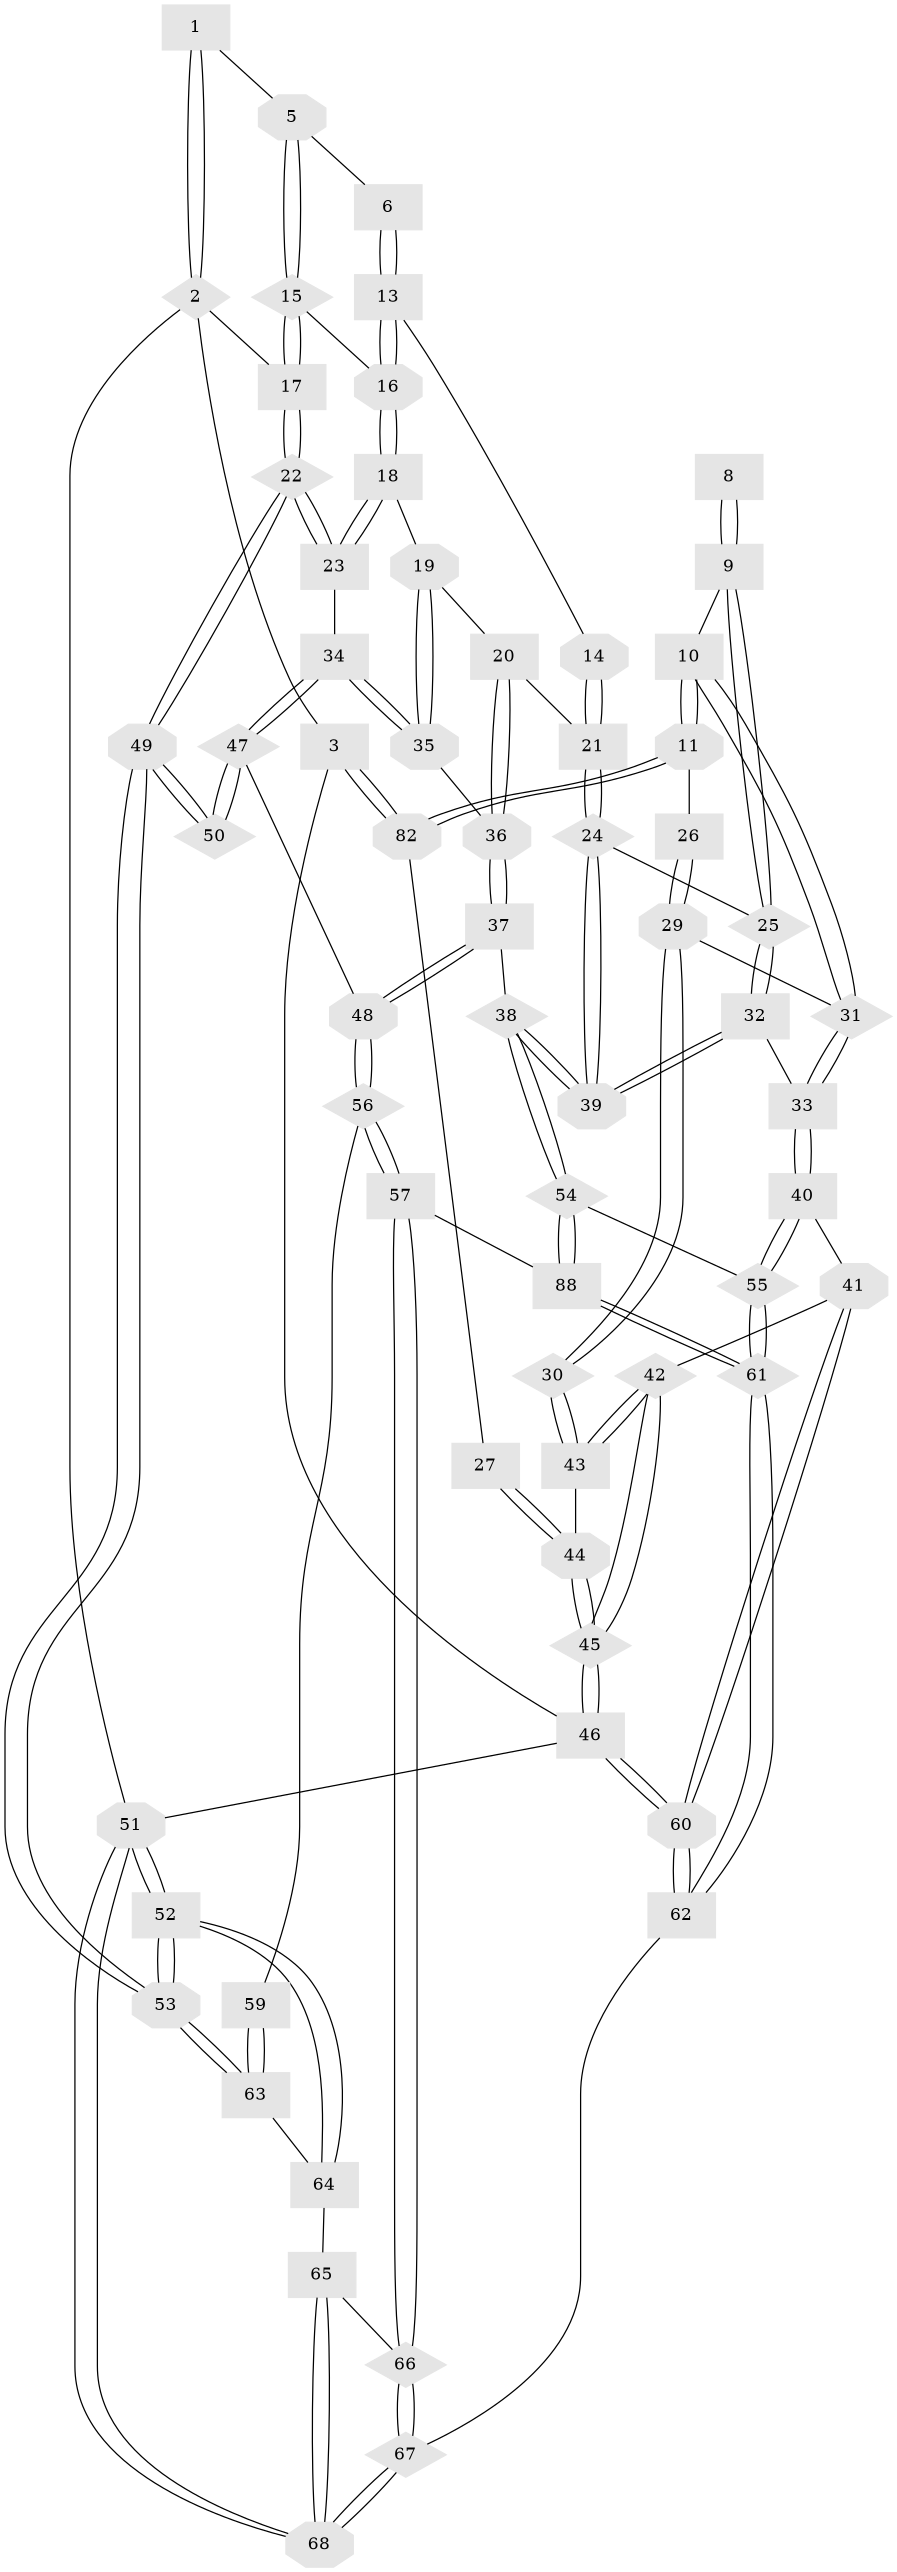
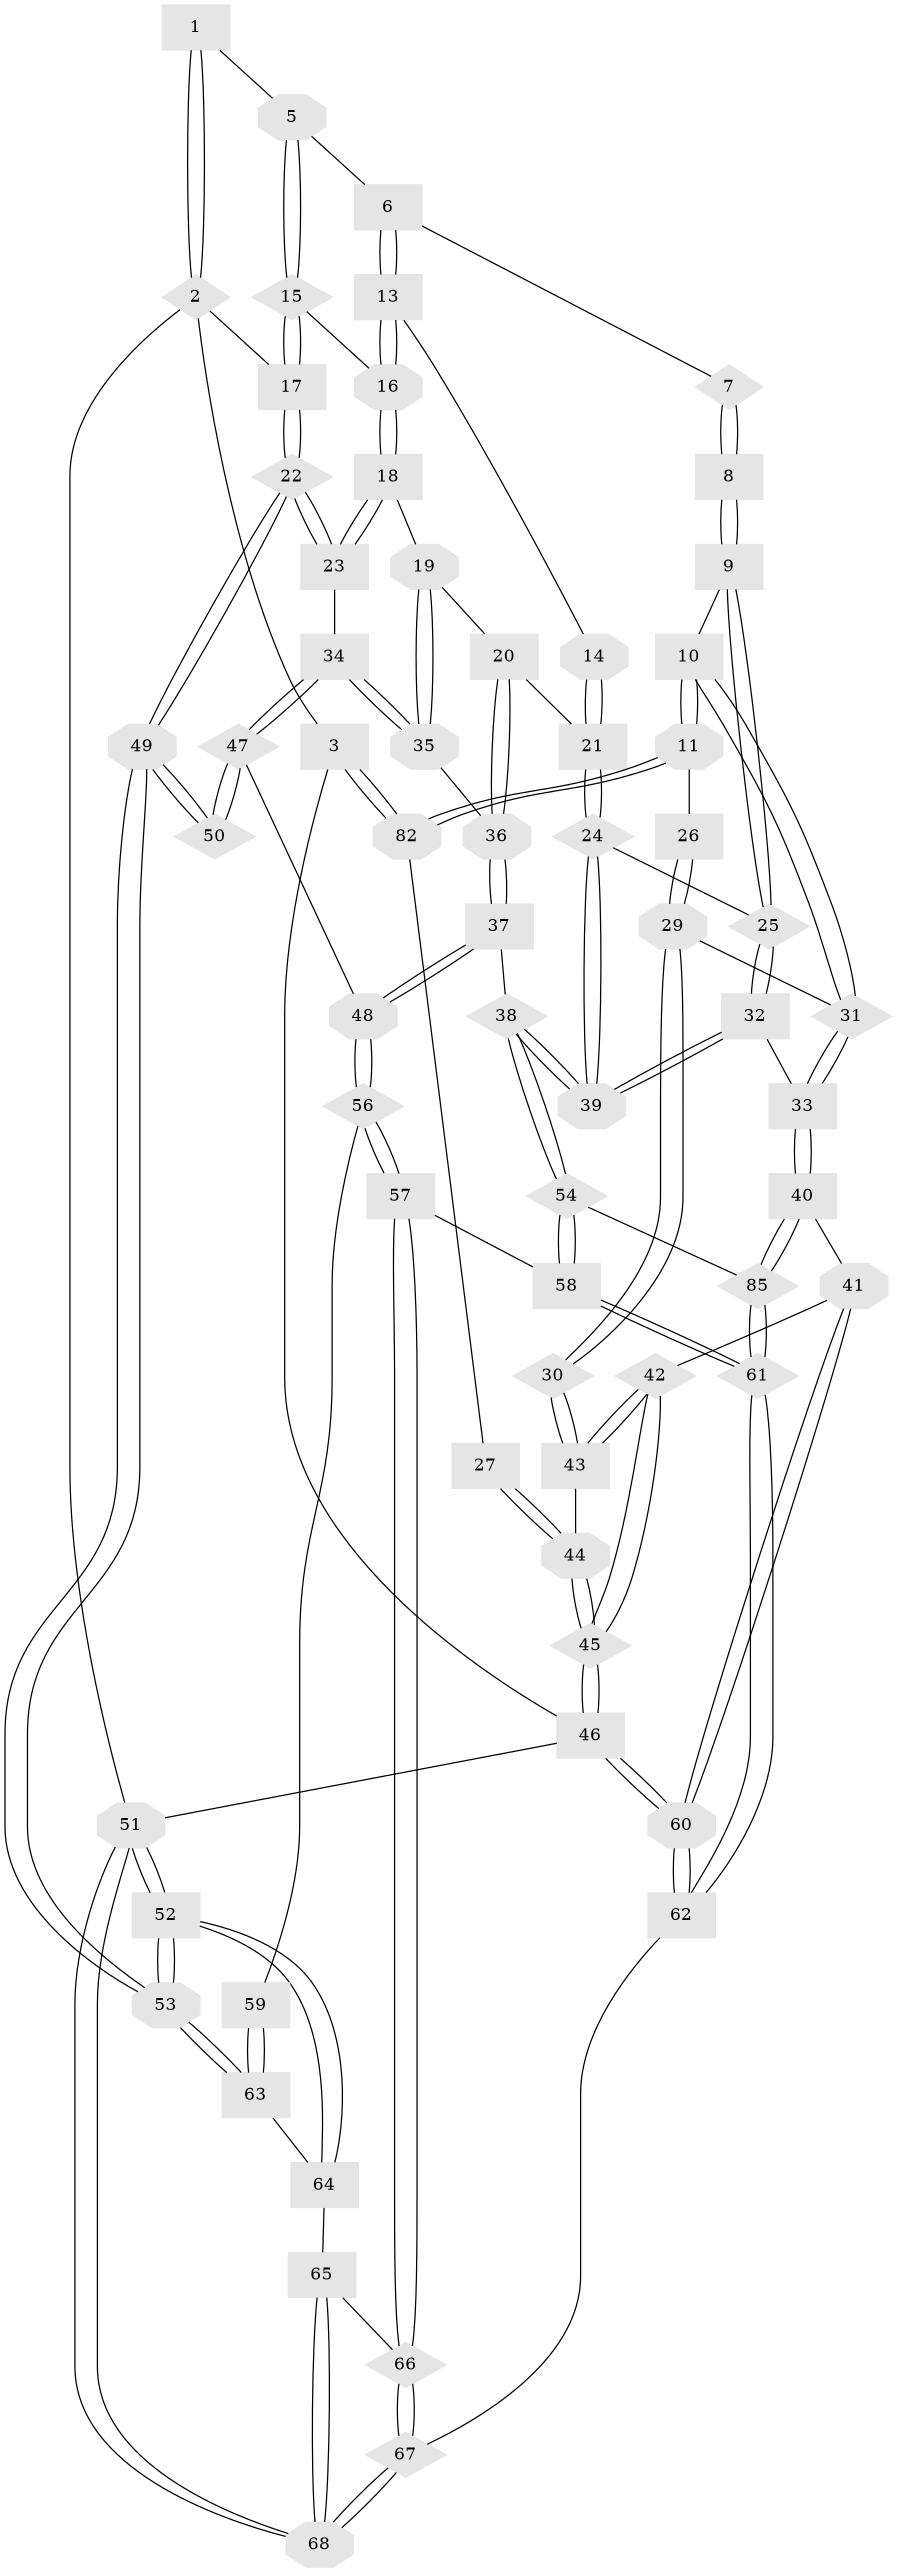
node "7": added
node "88": label "88" -> "58"
node "55": label "55" -> "85"
